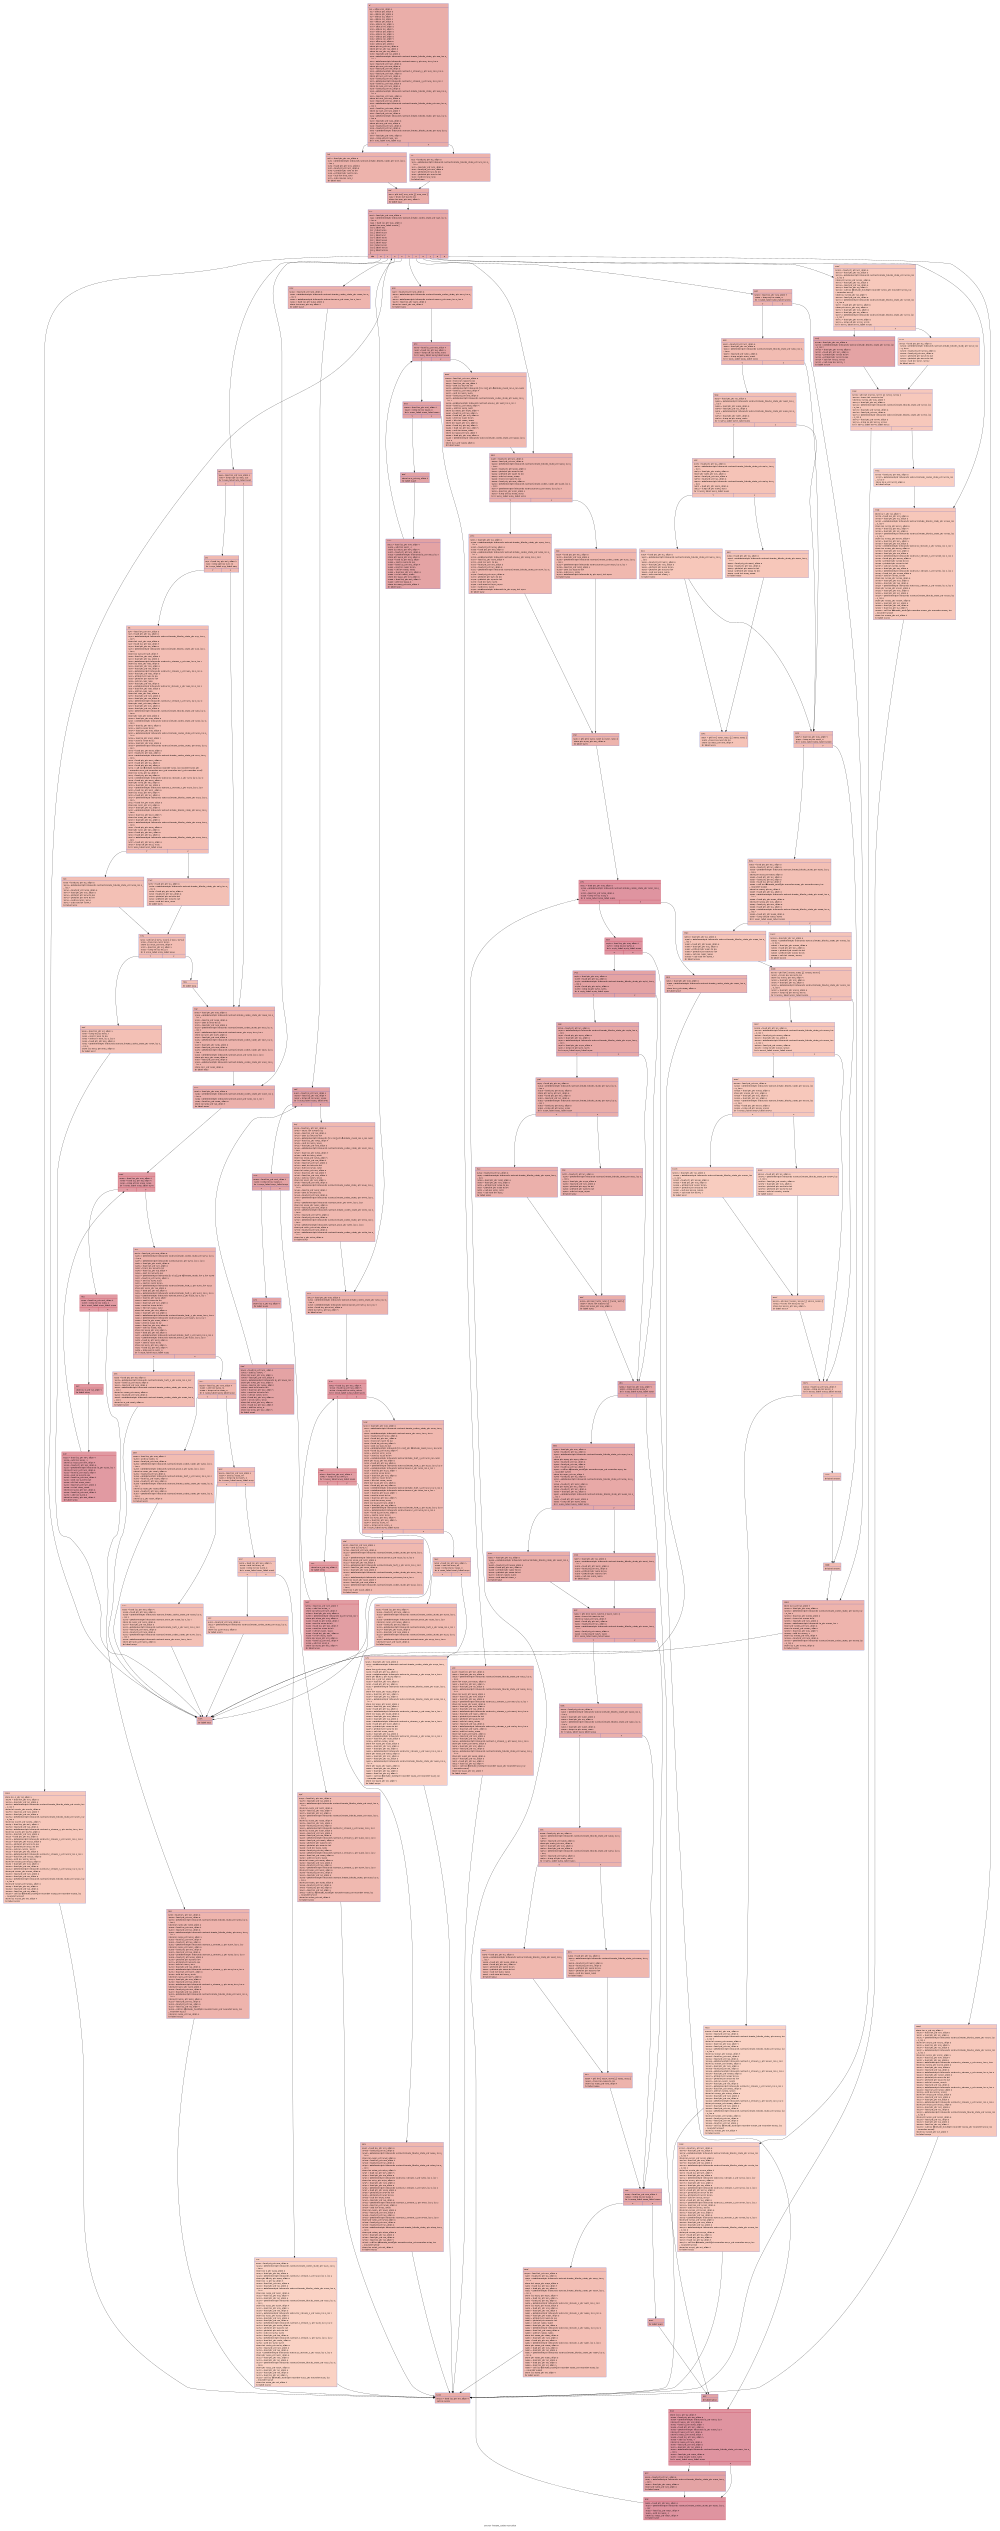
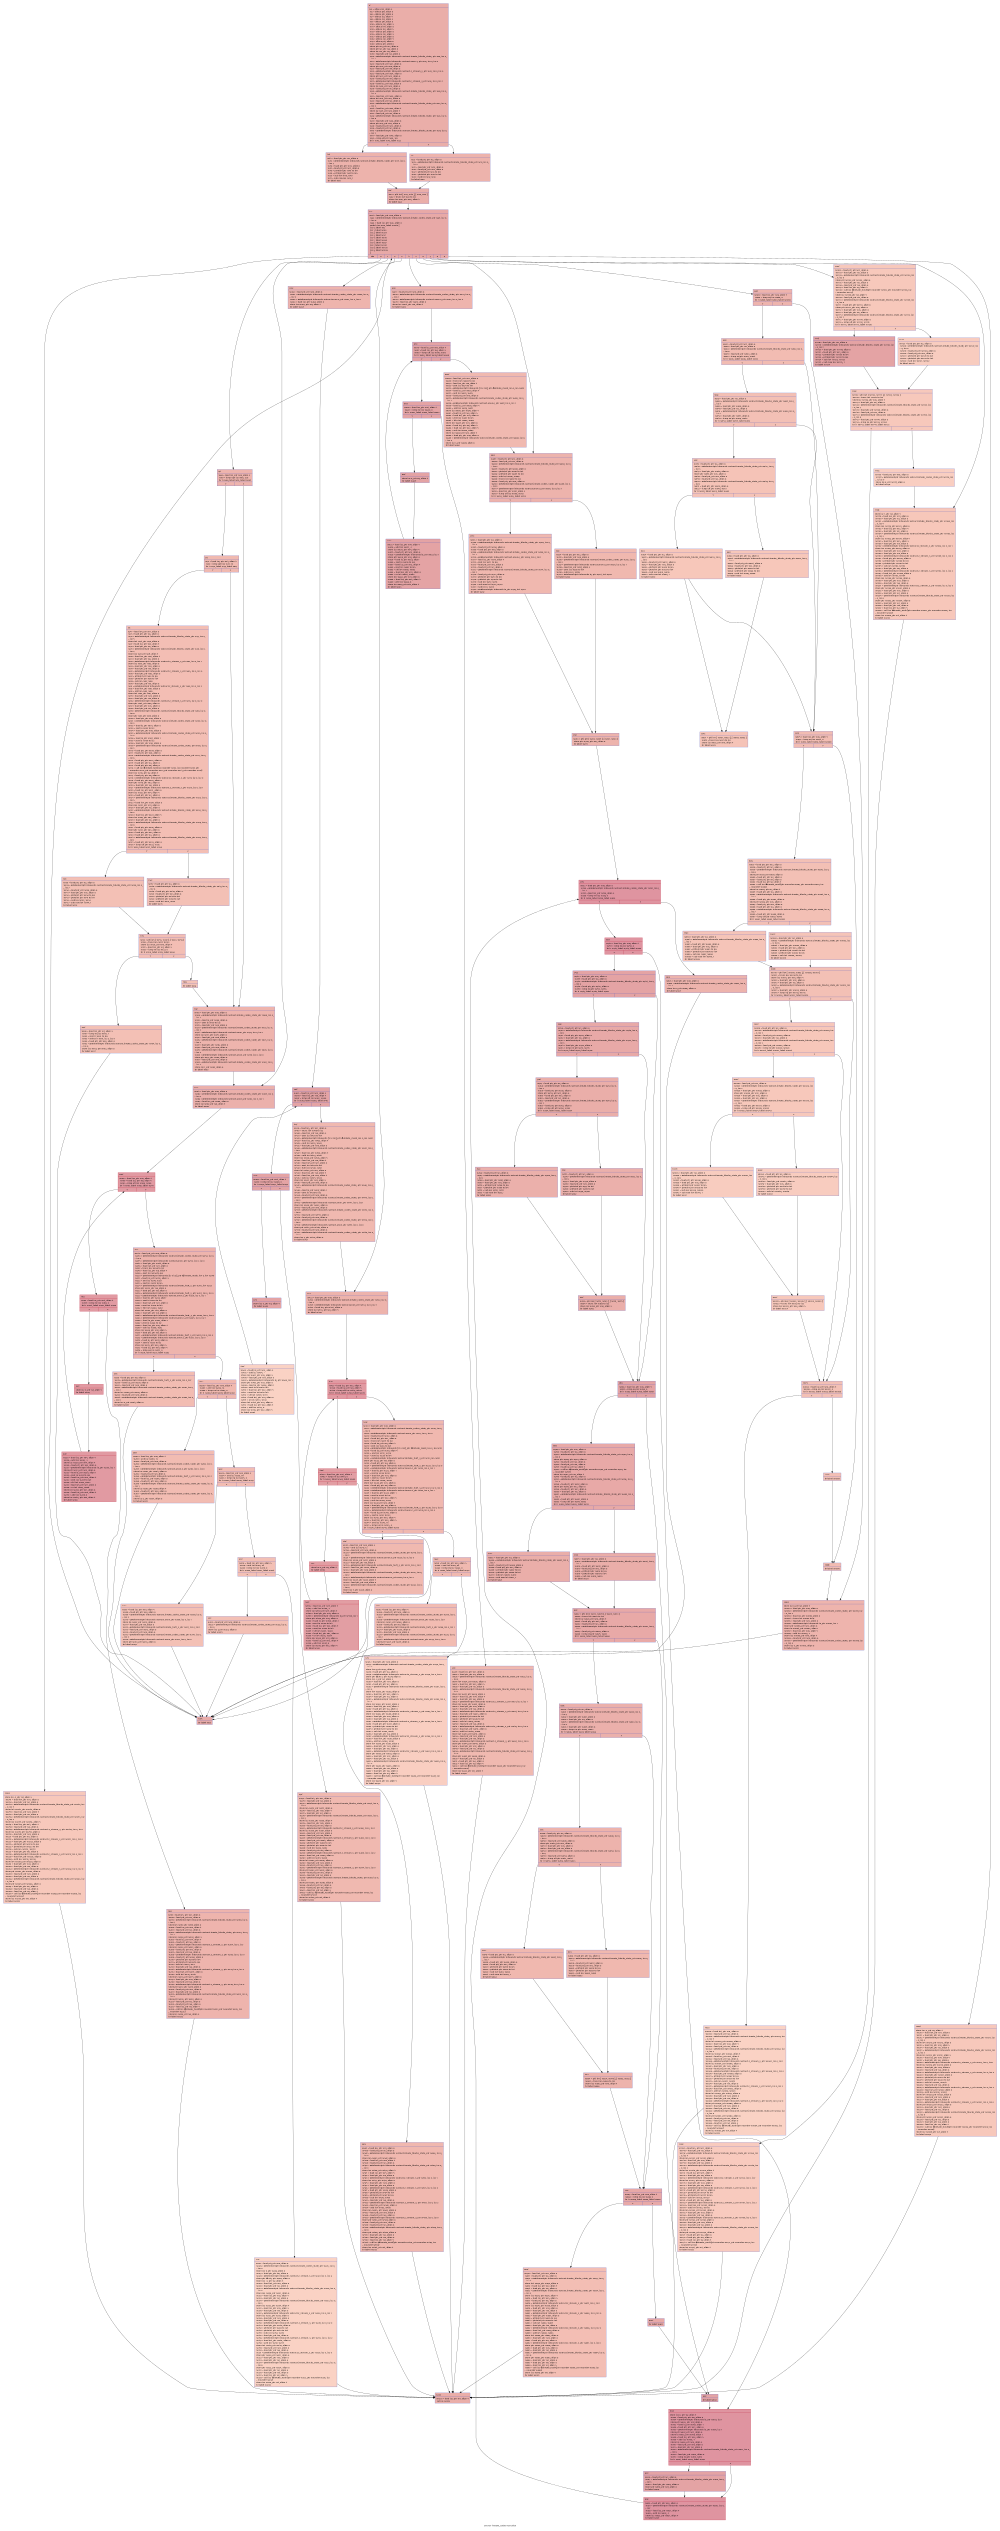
node "403:": fillcolor #c32e3170 -> #f4987a70
